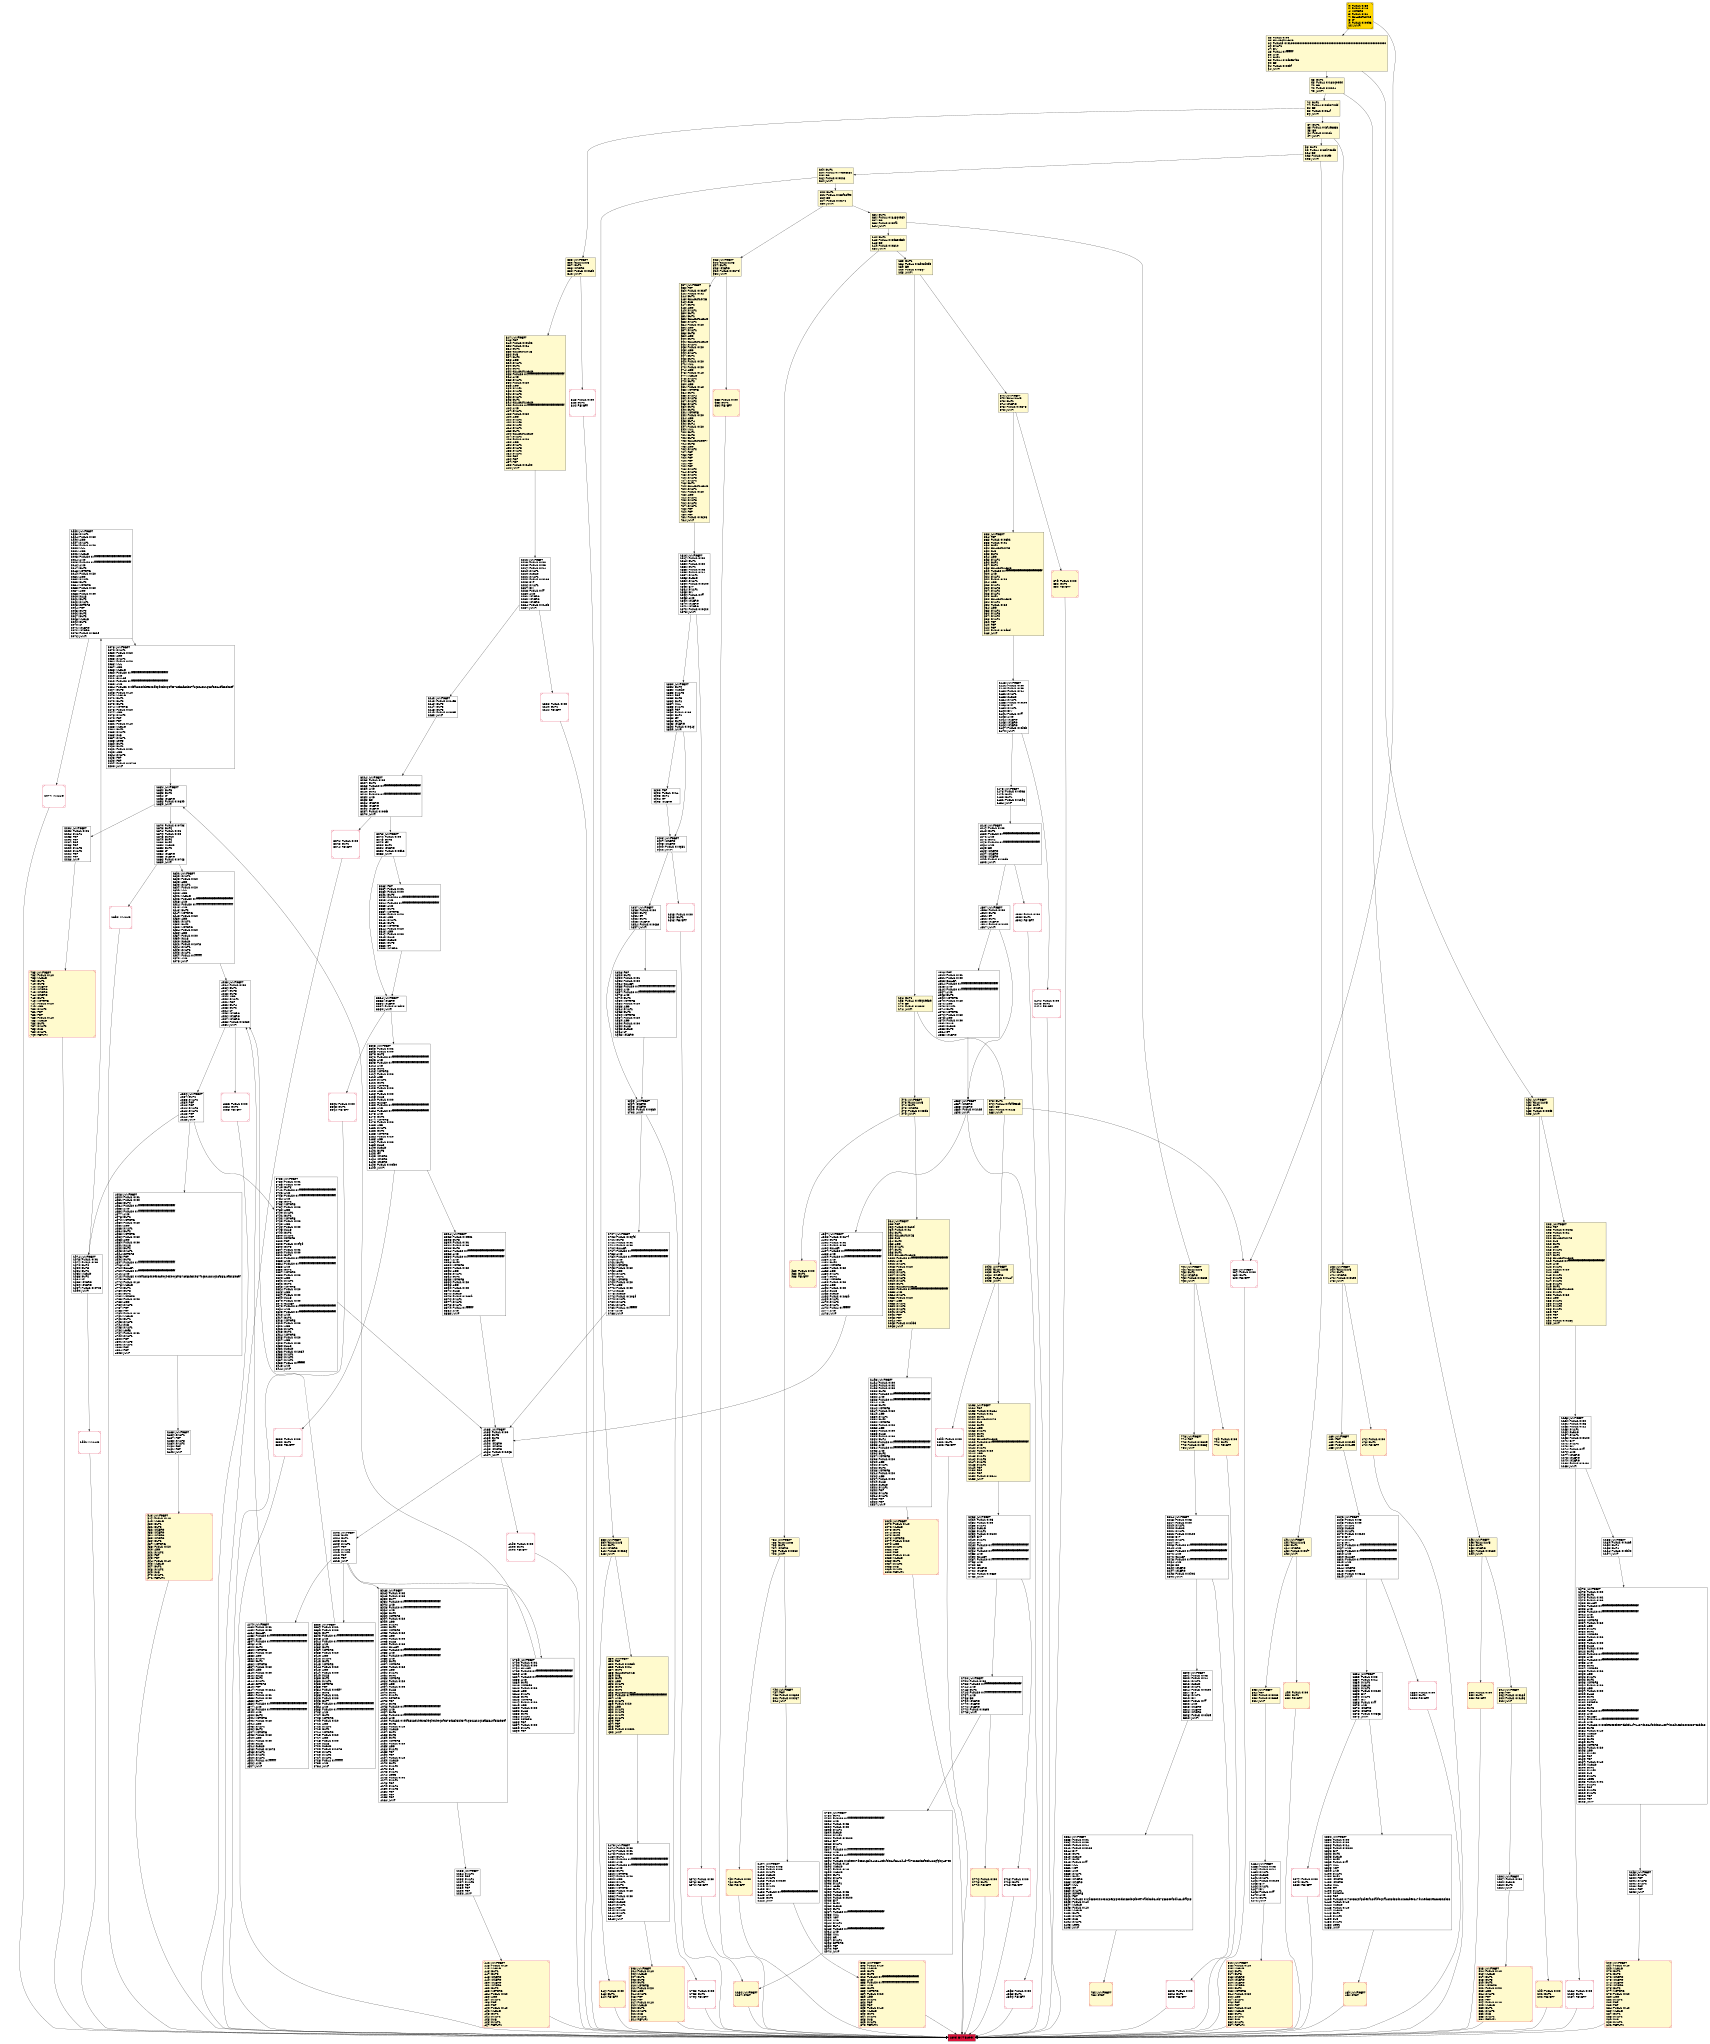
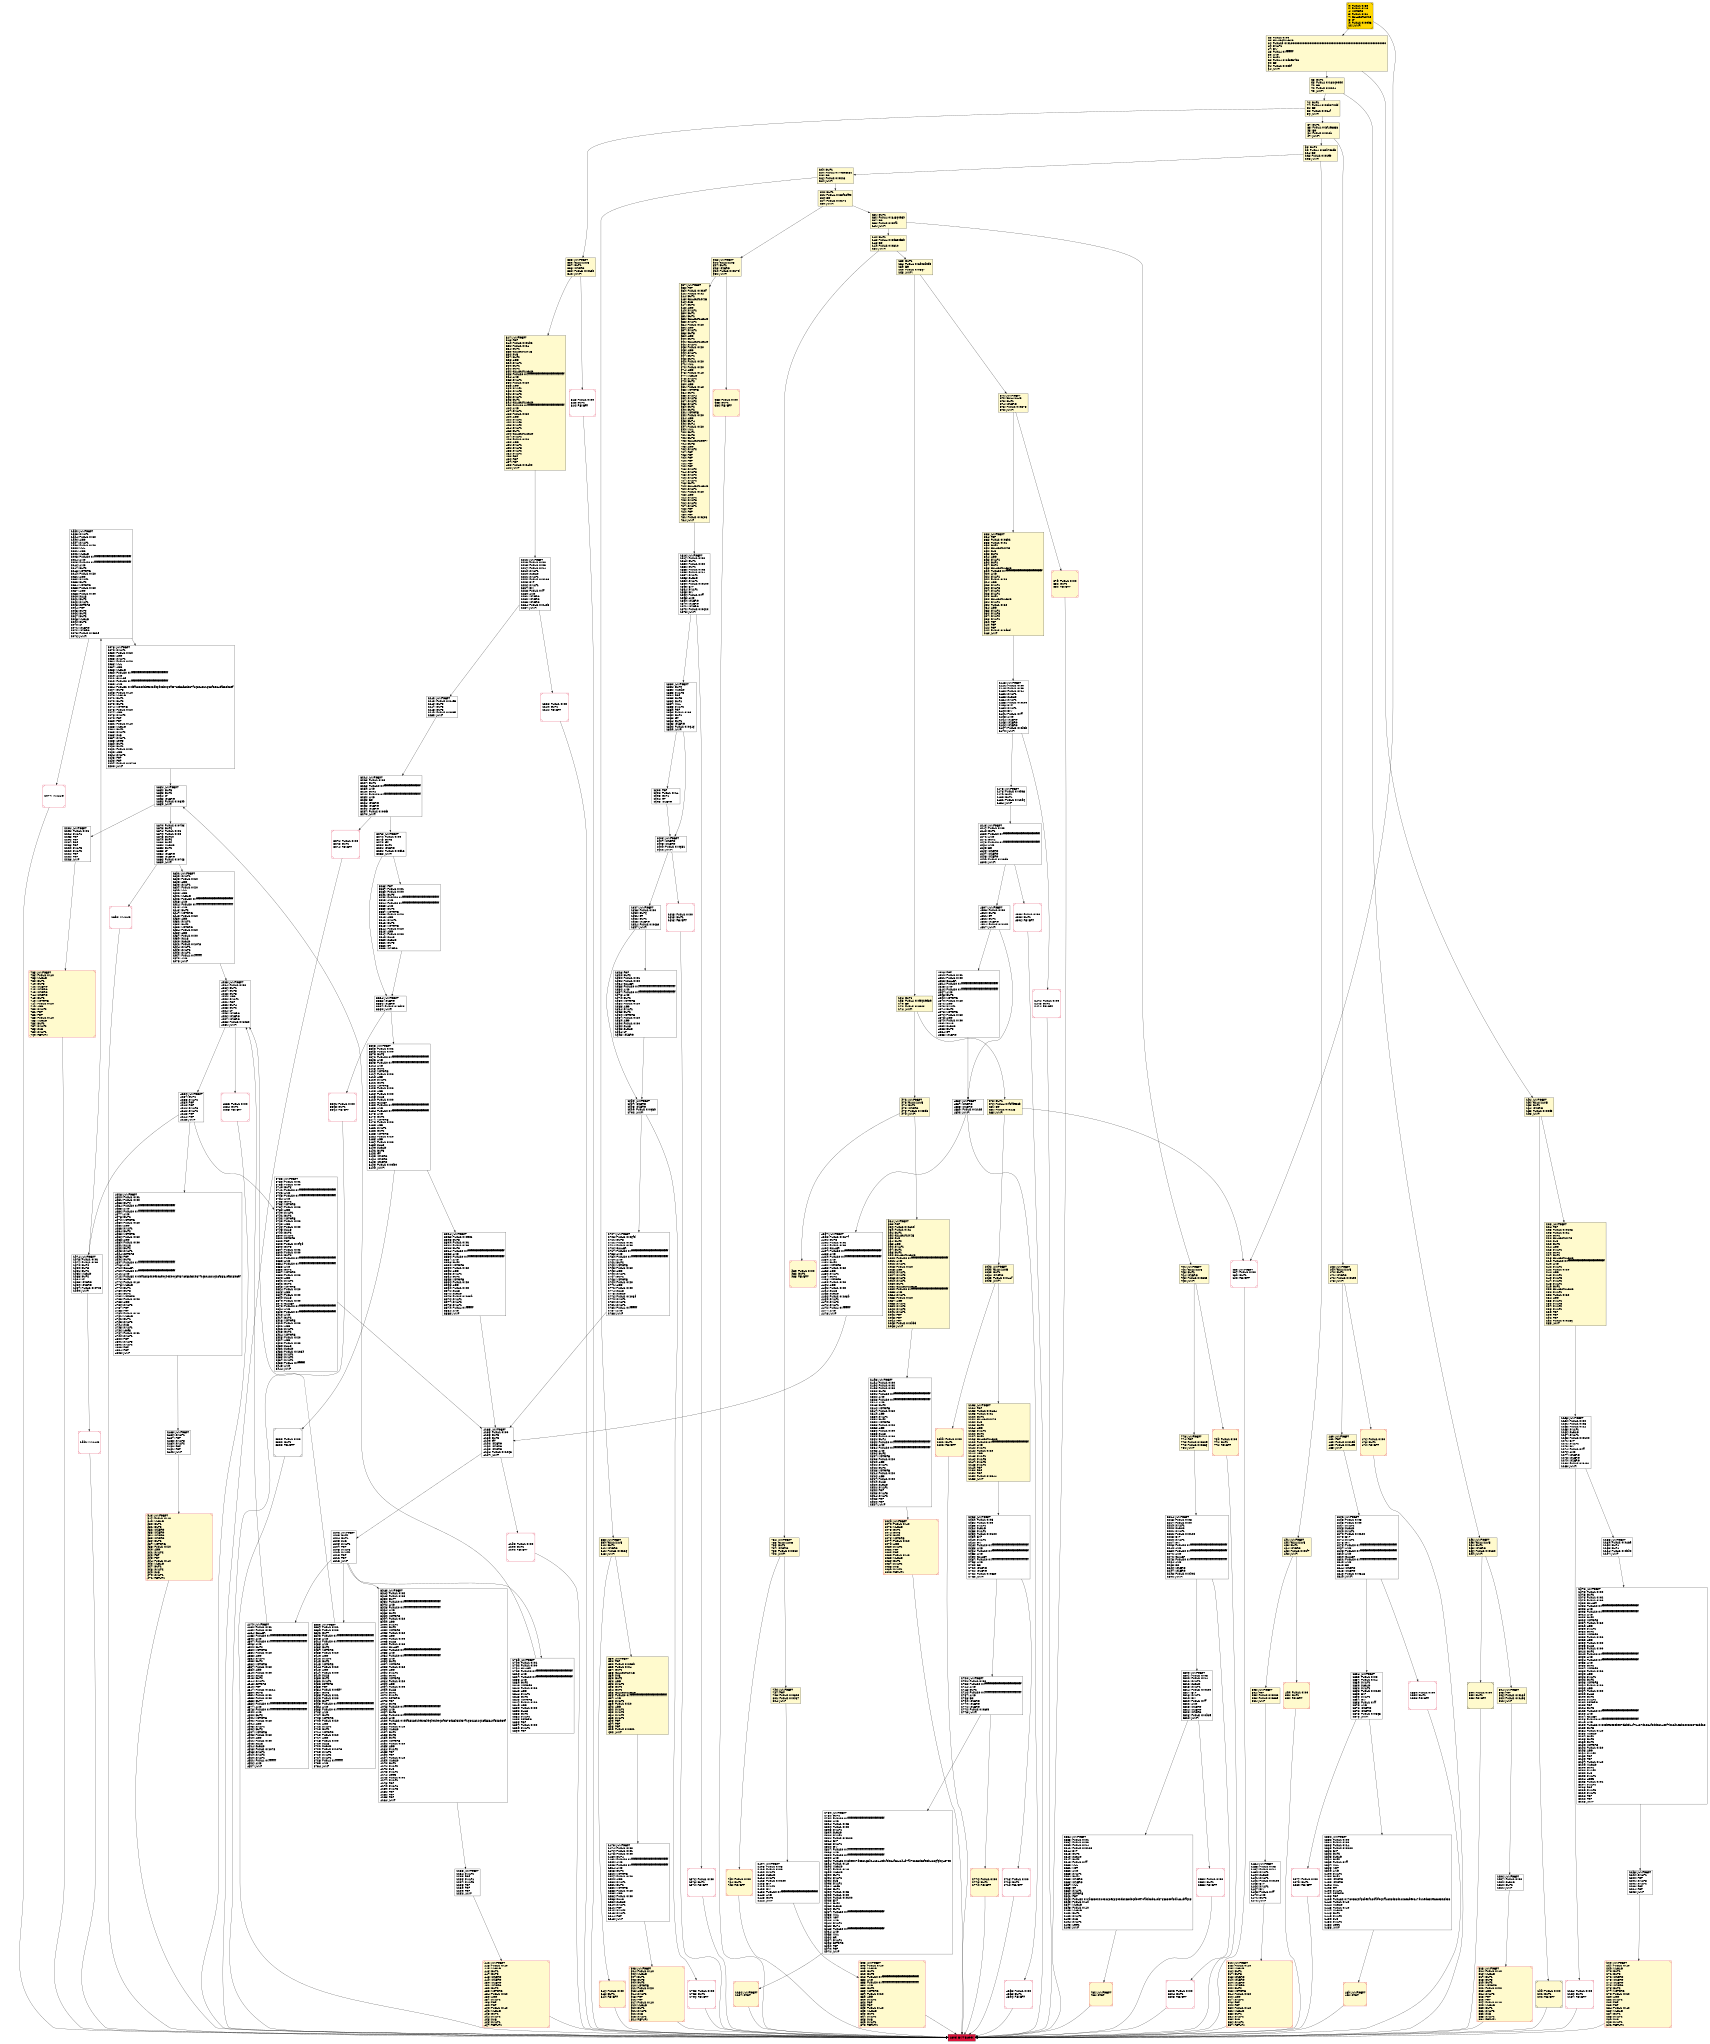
node "3500: PUSH1 0x00 3502: DUP1 3503: REVERT": color crimson -> black
node "1099: PUSH1 0x00 1101: DUP1 1102: REVERT": fillcolor white -> lemonchiffon
node "300: PUSH1 0x00 302: DUP1 303: REVERT": color crimson -> black
node "2330: PUSH1 0x00 2332: DUP1 2333: REVERT": added
edge "1576: PUSH1 0x00 1578: DUP1 1579: REVERT" -> "1156: JUMPDEST 1157: STOP": now "1576: PUSH1 0x00 1578: DUP1 1579: REVERT" -> "4806: EXIT BLOCK"
node "199: PUSH1 0x00 201: DUP1 202: REVERT": color crimson -> black
edge "782: JUMPDEST 783: STOP" -> "4806: EXIT BLOCK": added
